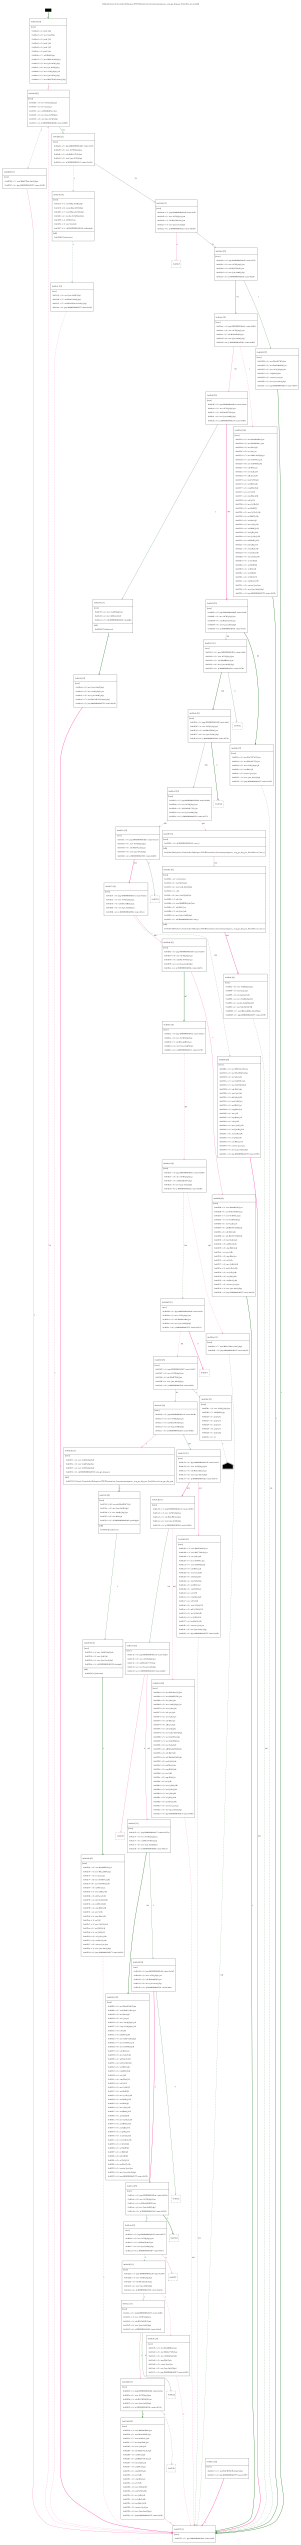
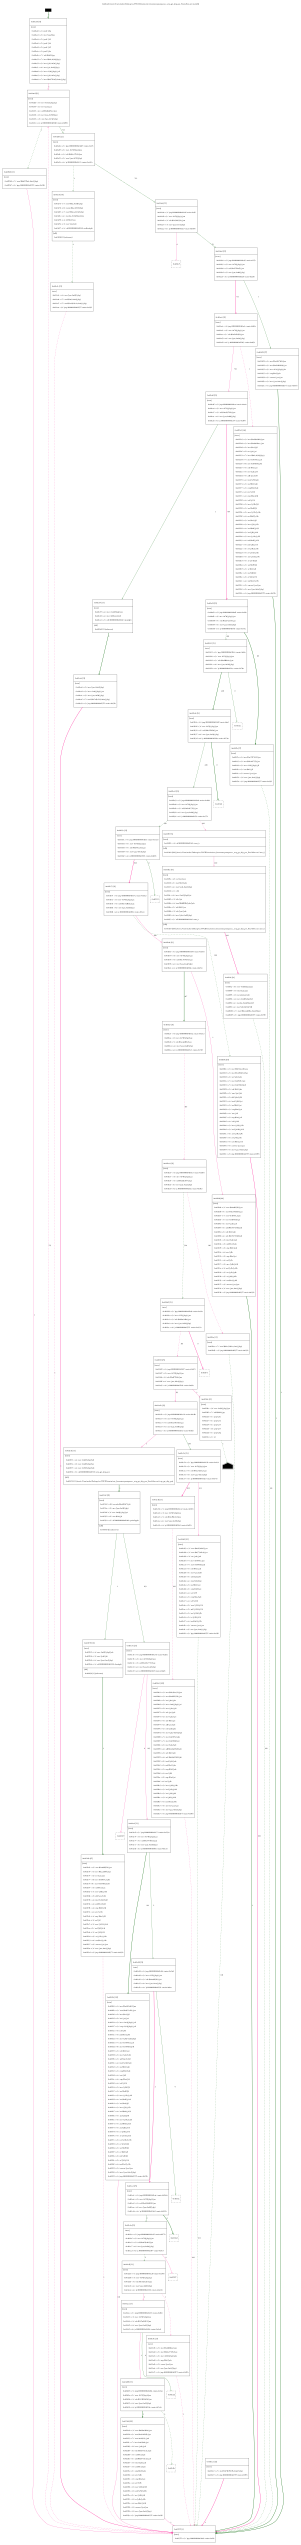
edge "0x401c3d [25]" -> "0x401c56 [25]": now "0x402142 [23]" -> "0x401c56 [25]"
edge "0x401f06 [152]" -> "0x40237f [5]": added, label "101"
